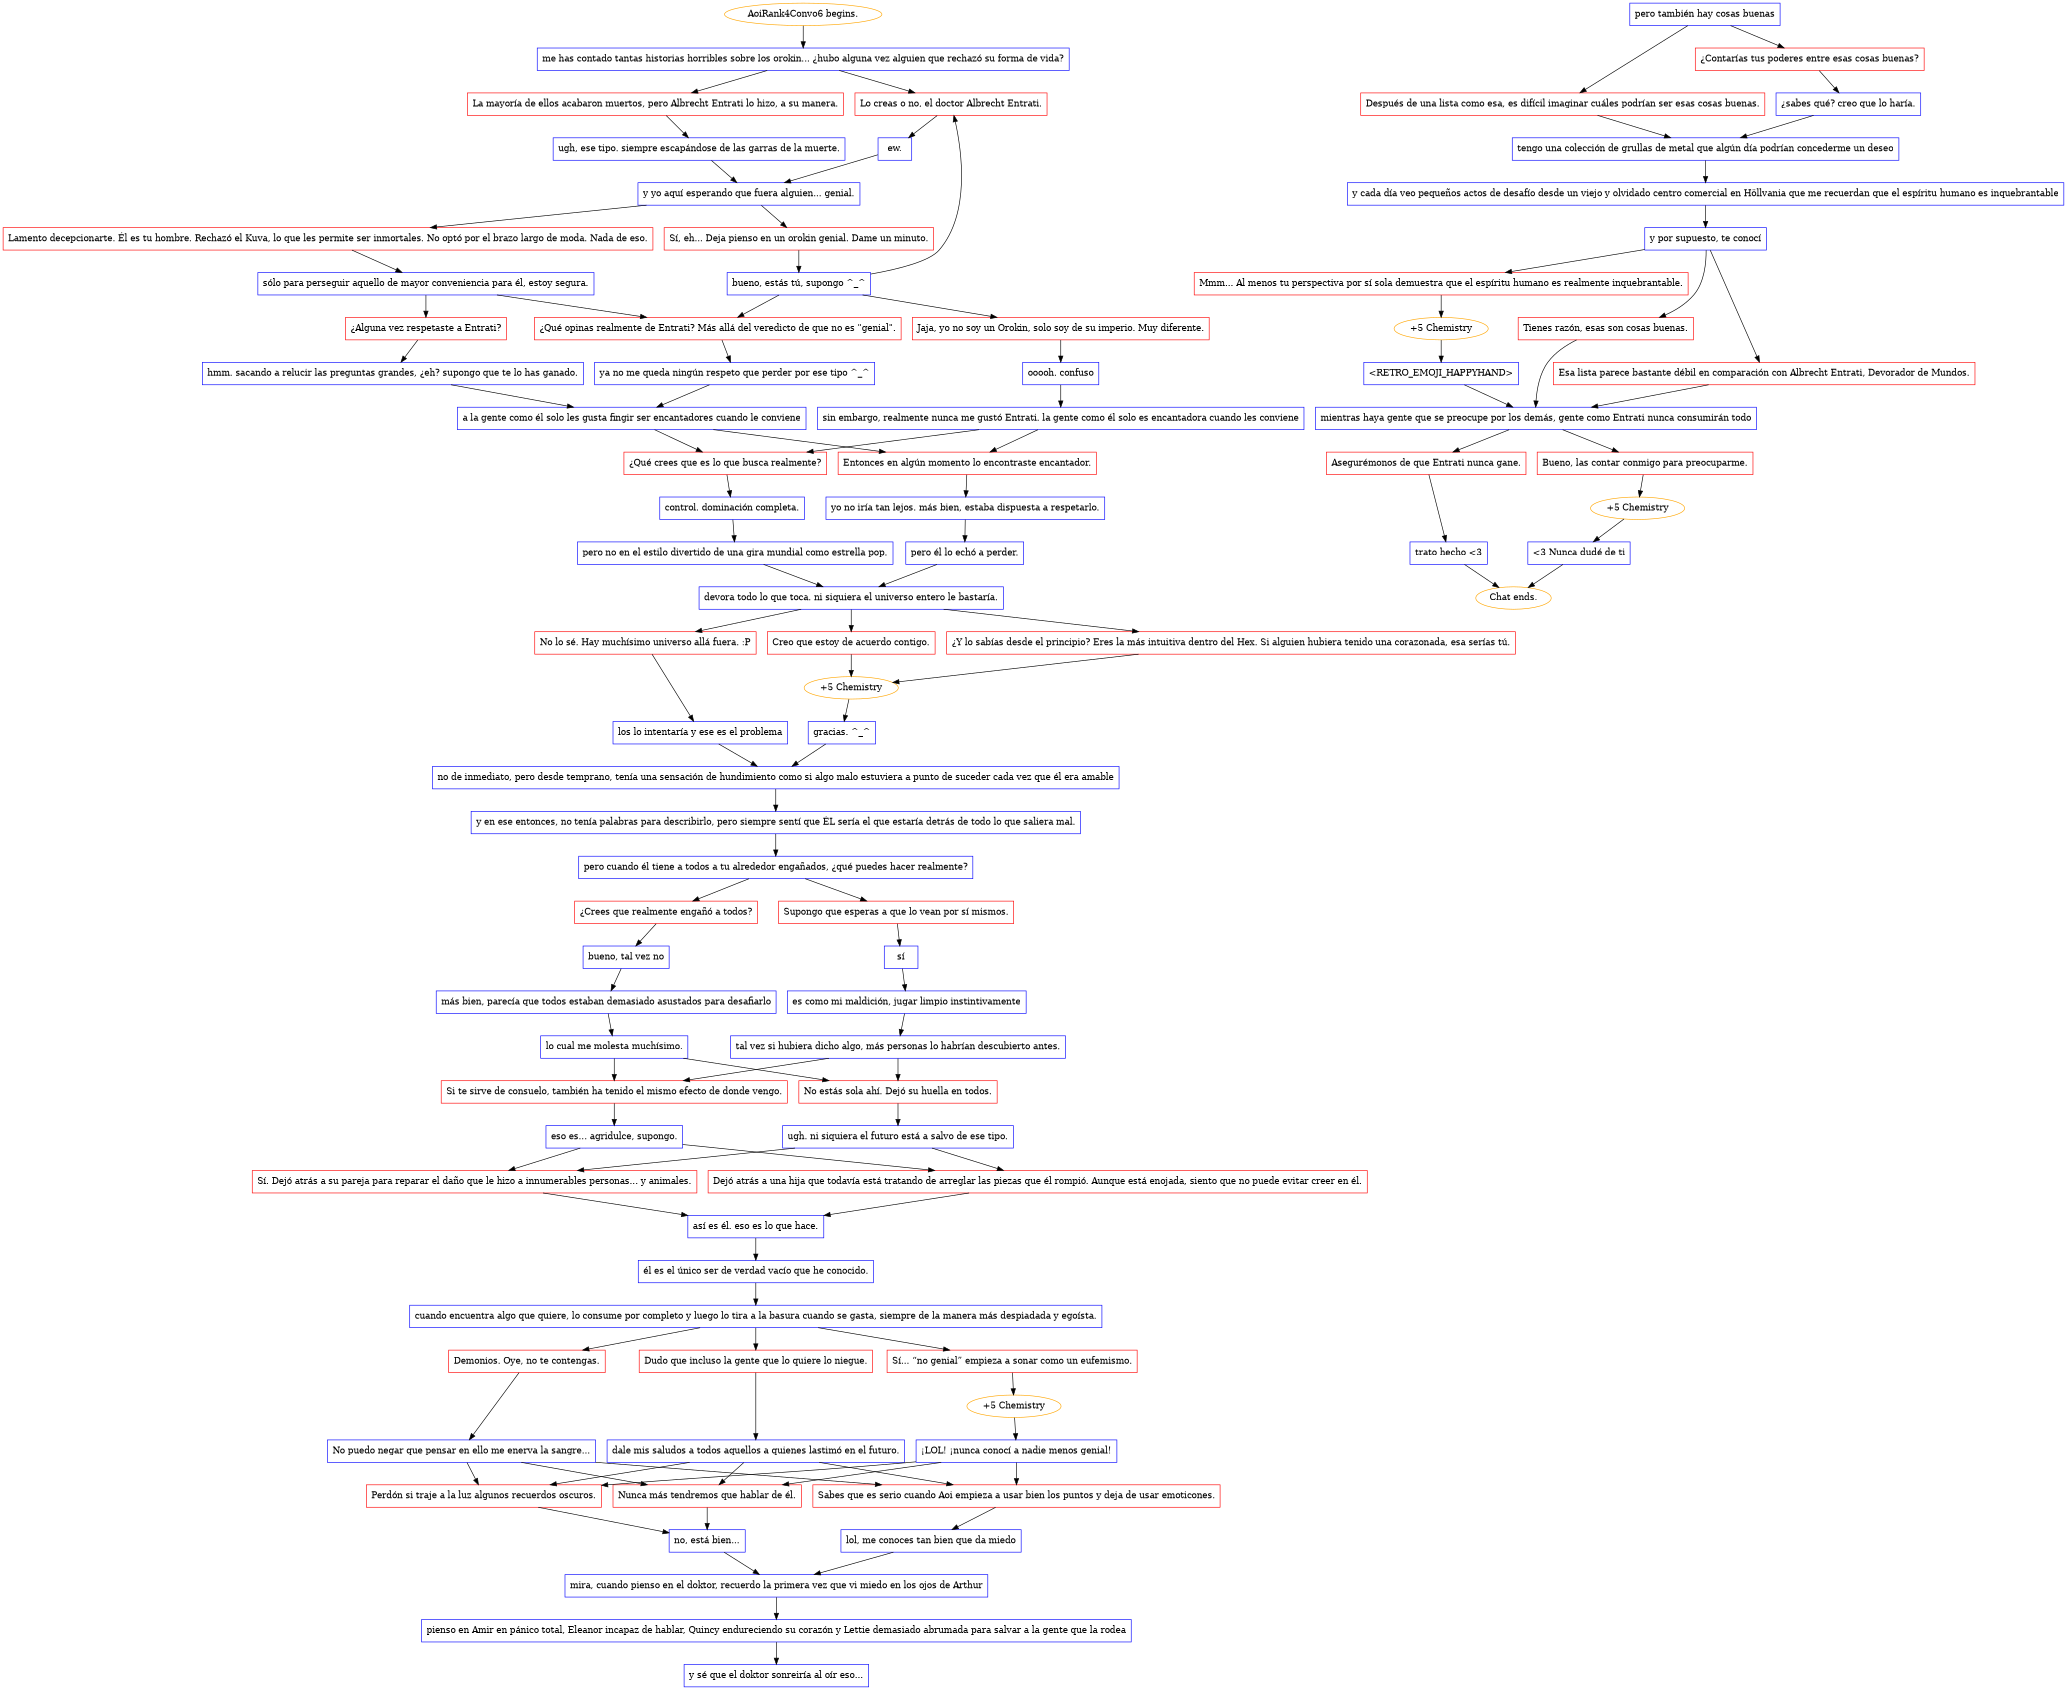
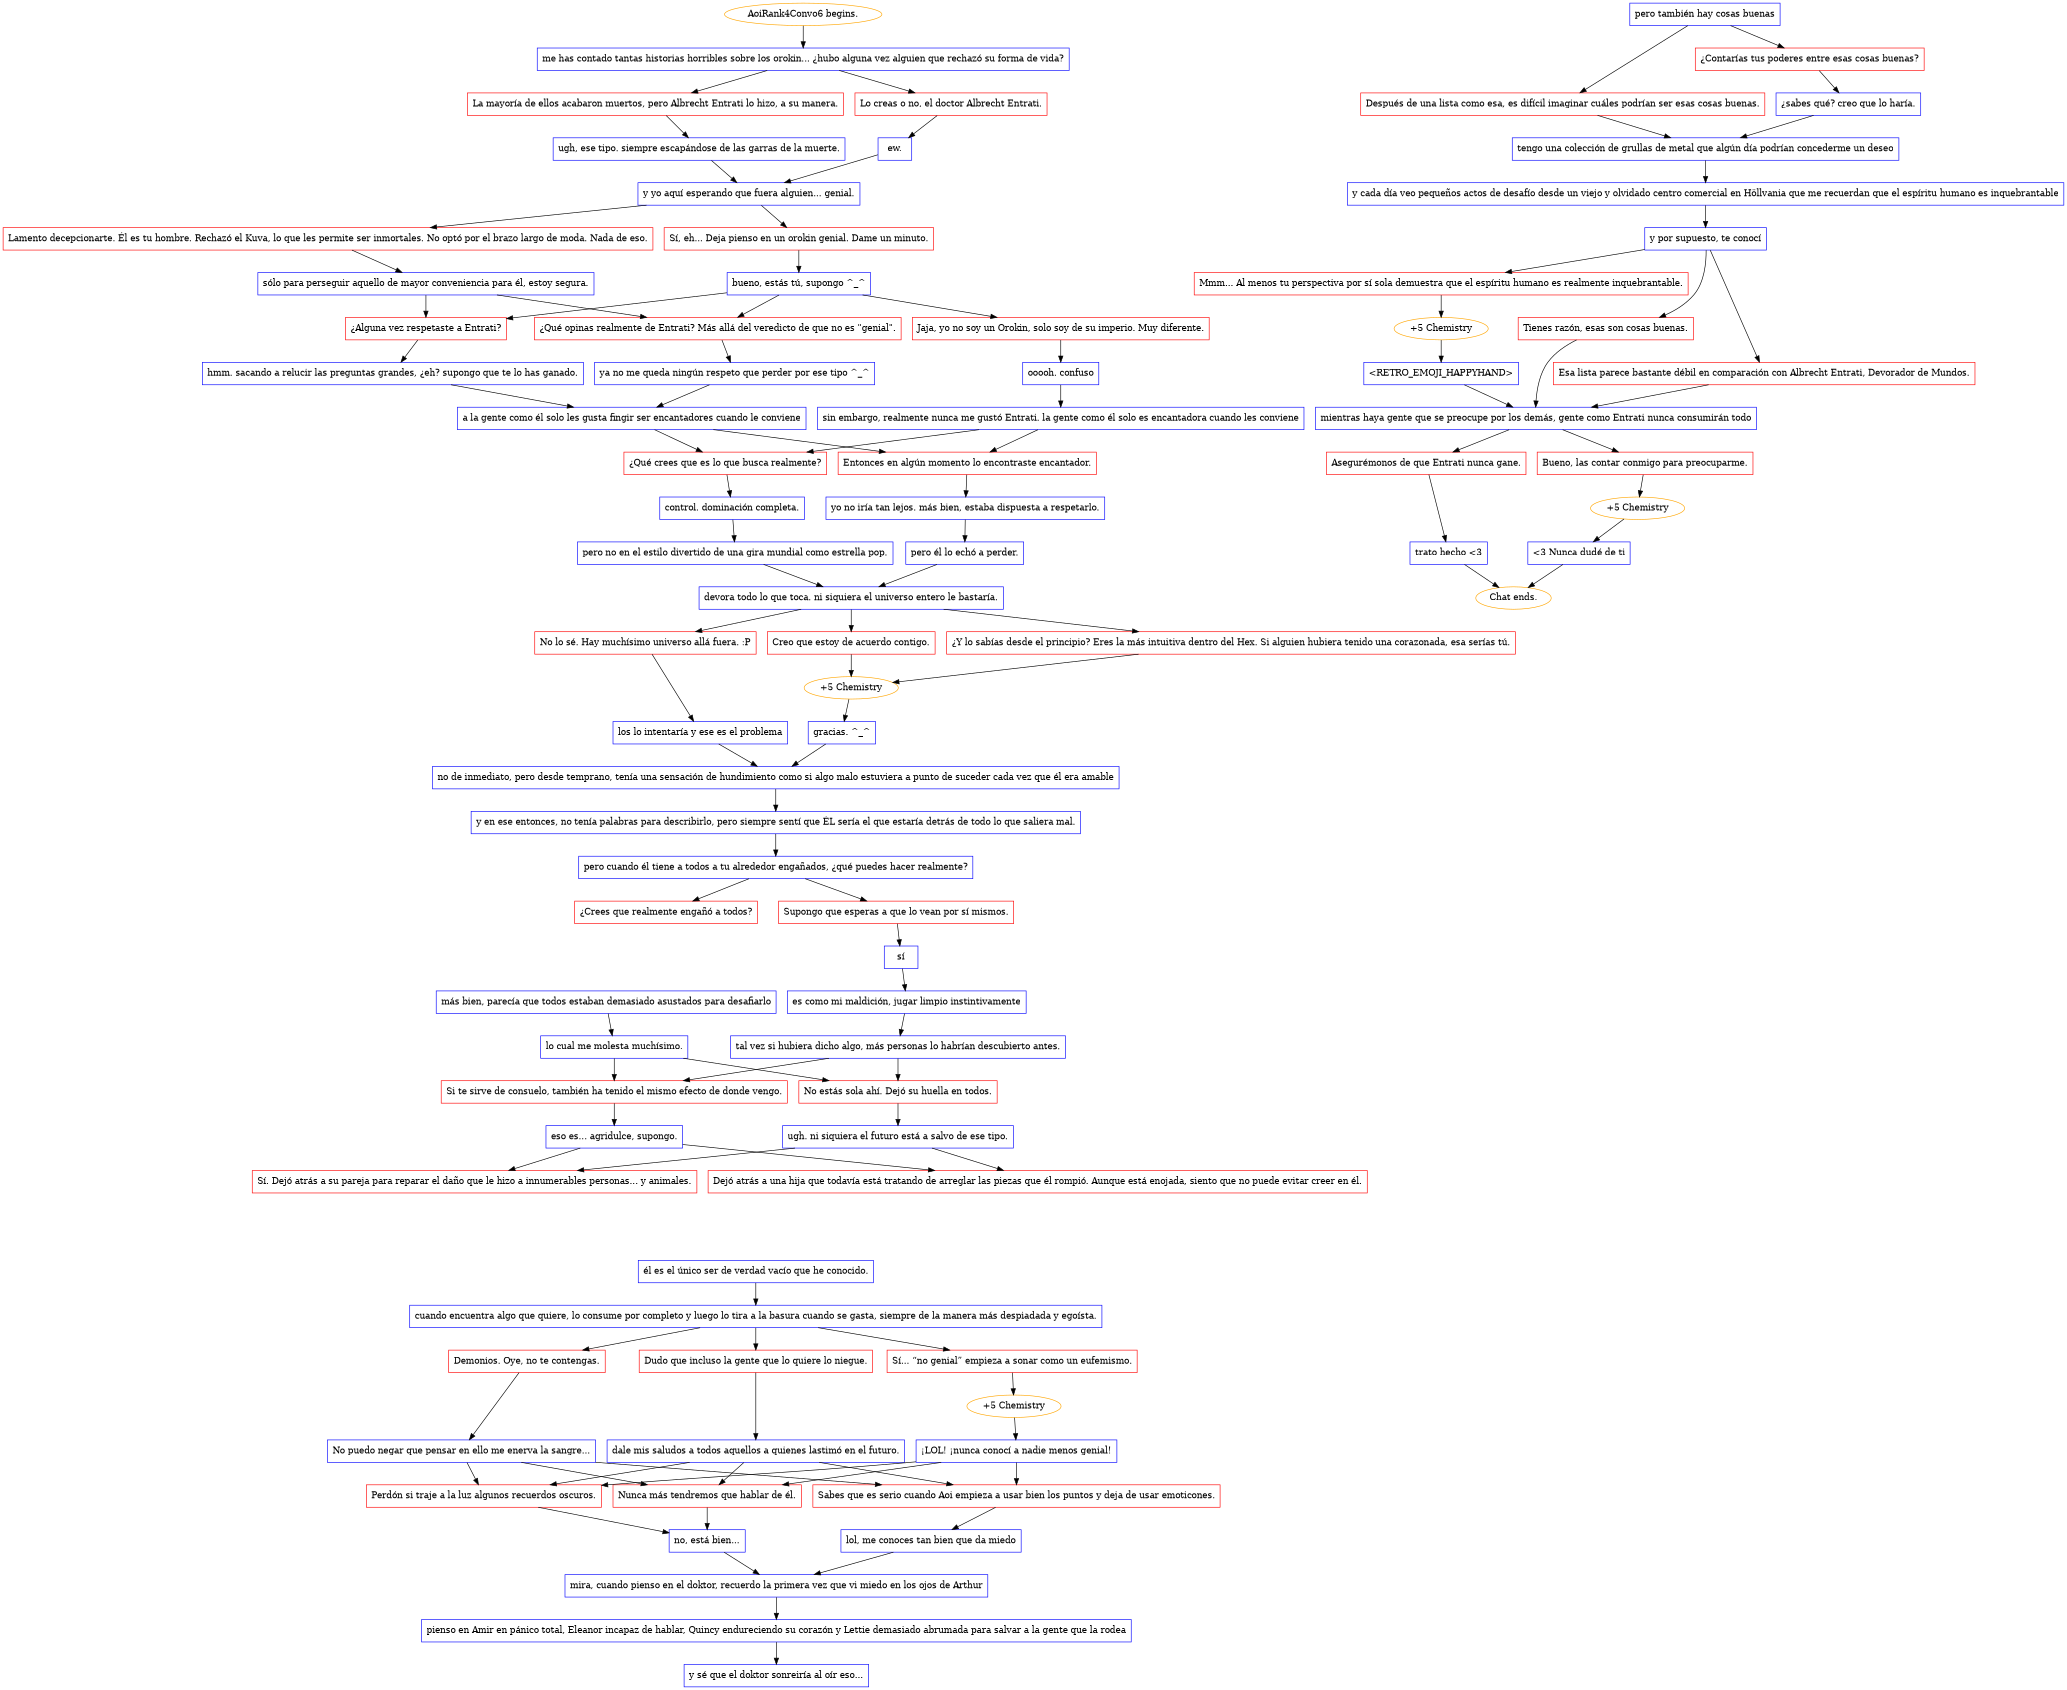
edge "bueno, estás tú, supongo ^_^" -> "Lo creas o no, el doctor Albrecht Entrati.": now "bueno, estás tú, supongo ^_^" -> "¿Alguna vez respetaste a Entrati?"
node "bueno, tal vez no": removed
node "así es él. eso es lo que hace.": removed
